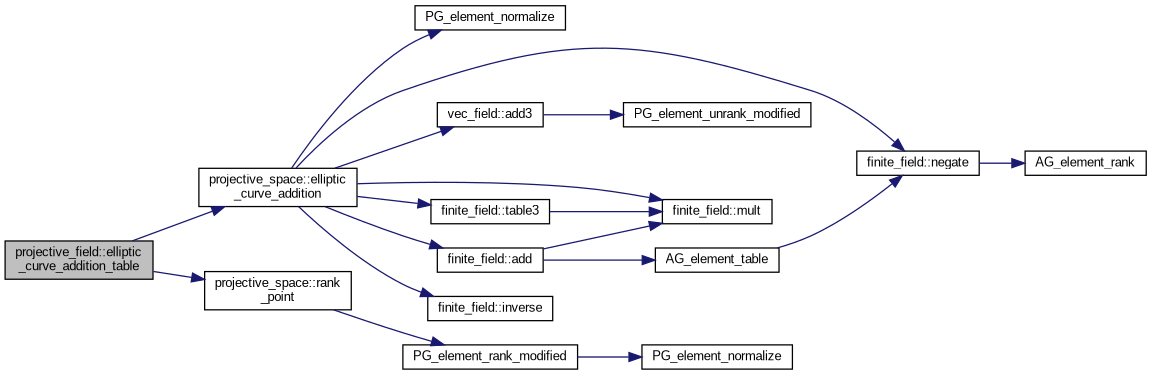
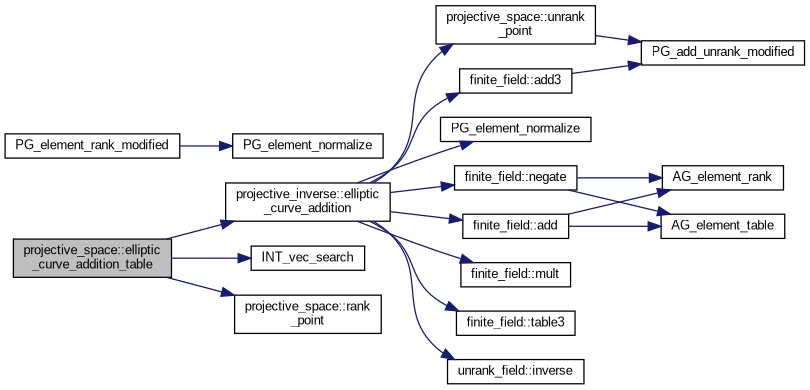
node "projective_space::unrank _point": added
node "vec_field::add3": label "vec_field::add3" -> "finite_field::add3"
node "PG_element_unrank_modified": label "PG_element_unrank_modified" -> "PG_add_unrank_modified"
node "projective_space::elliptic _curve_addition": label "projective_space::elliptic _curve_addition" -> "projective_inverse::elliptic _curve_addition"
edge "finite_field::table3" -> "finite_field::mult": removed
edge "AG_element_table" -> "finite_field::negate": reversed
edge "finite_field::add" -> "finite_field::mult": now "finite_field::add" -> "AG_element_rank"
node "INT_vec_search": added
node "projective_field::elliptic _curve_addition_table": label "projective_field::elliptic _curve_addition_table" -> "projective_space::elliptic _curve_addition_table"
node "finite_field::inverse": label "finite_field::inverse" -> "unrank_field::inverse"
edge "projective_space::rank _point" -> "PG_element_rank_modified": removed
